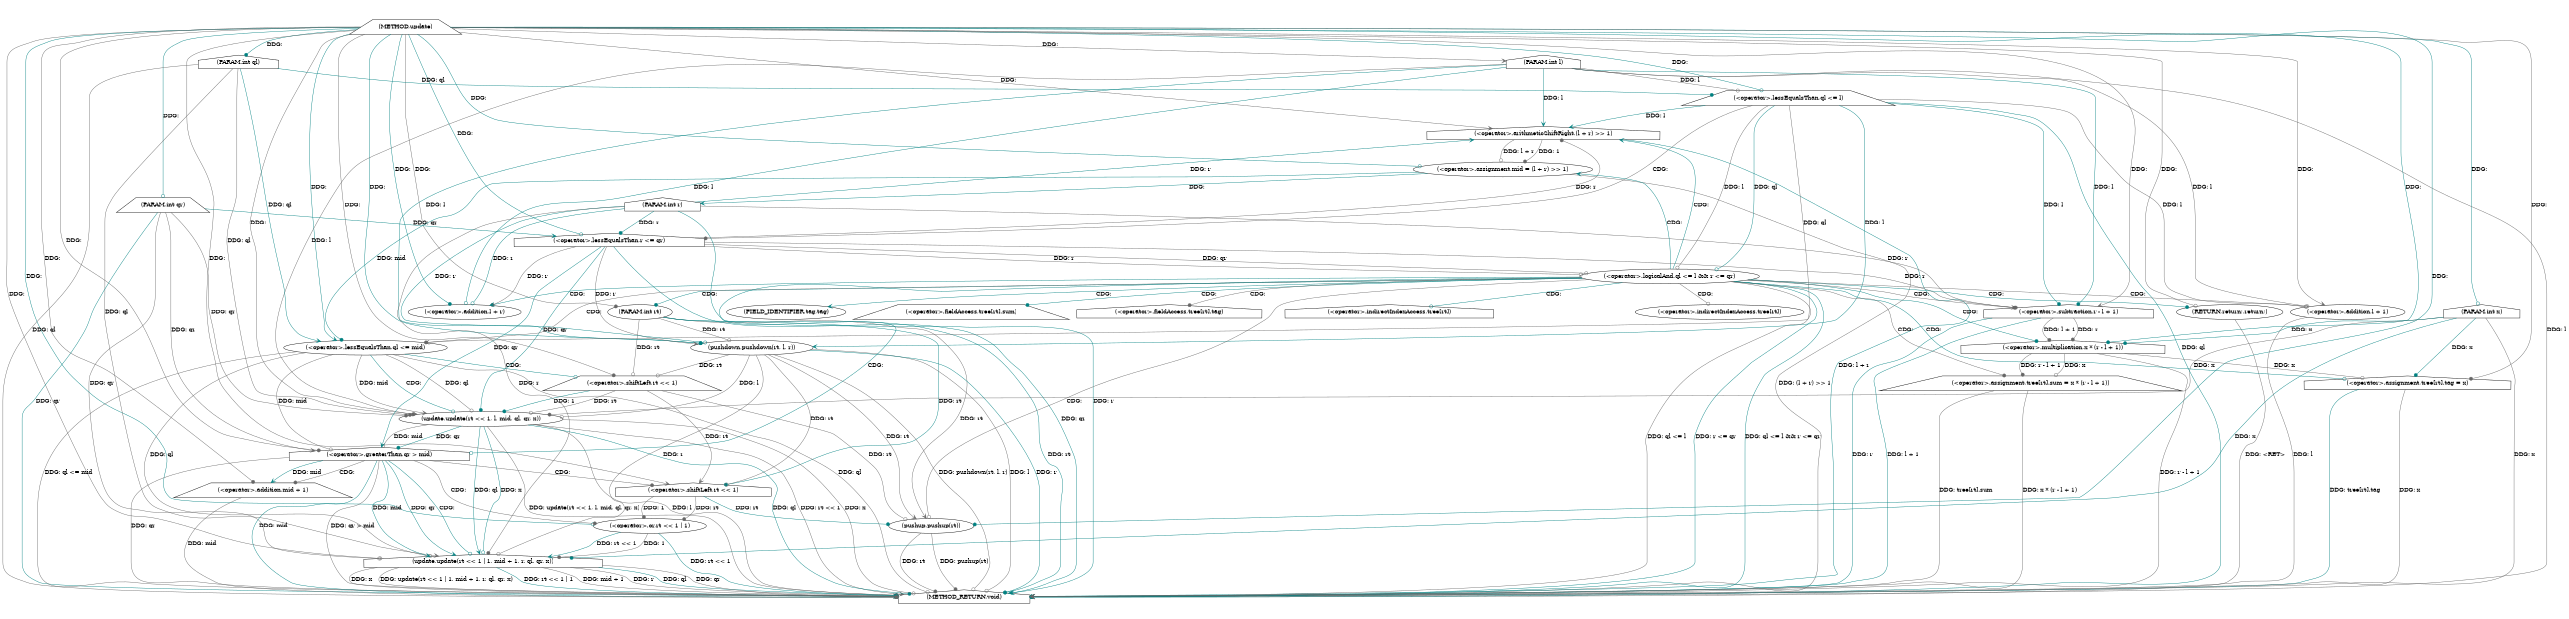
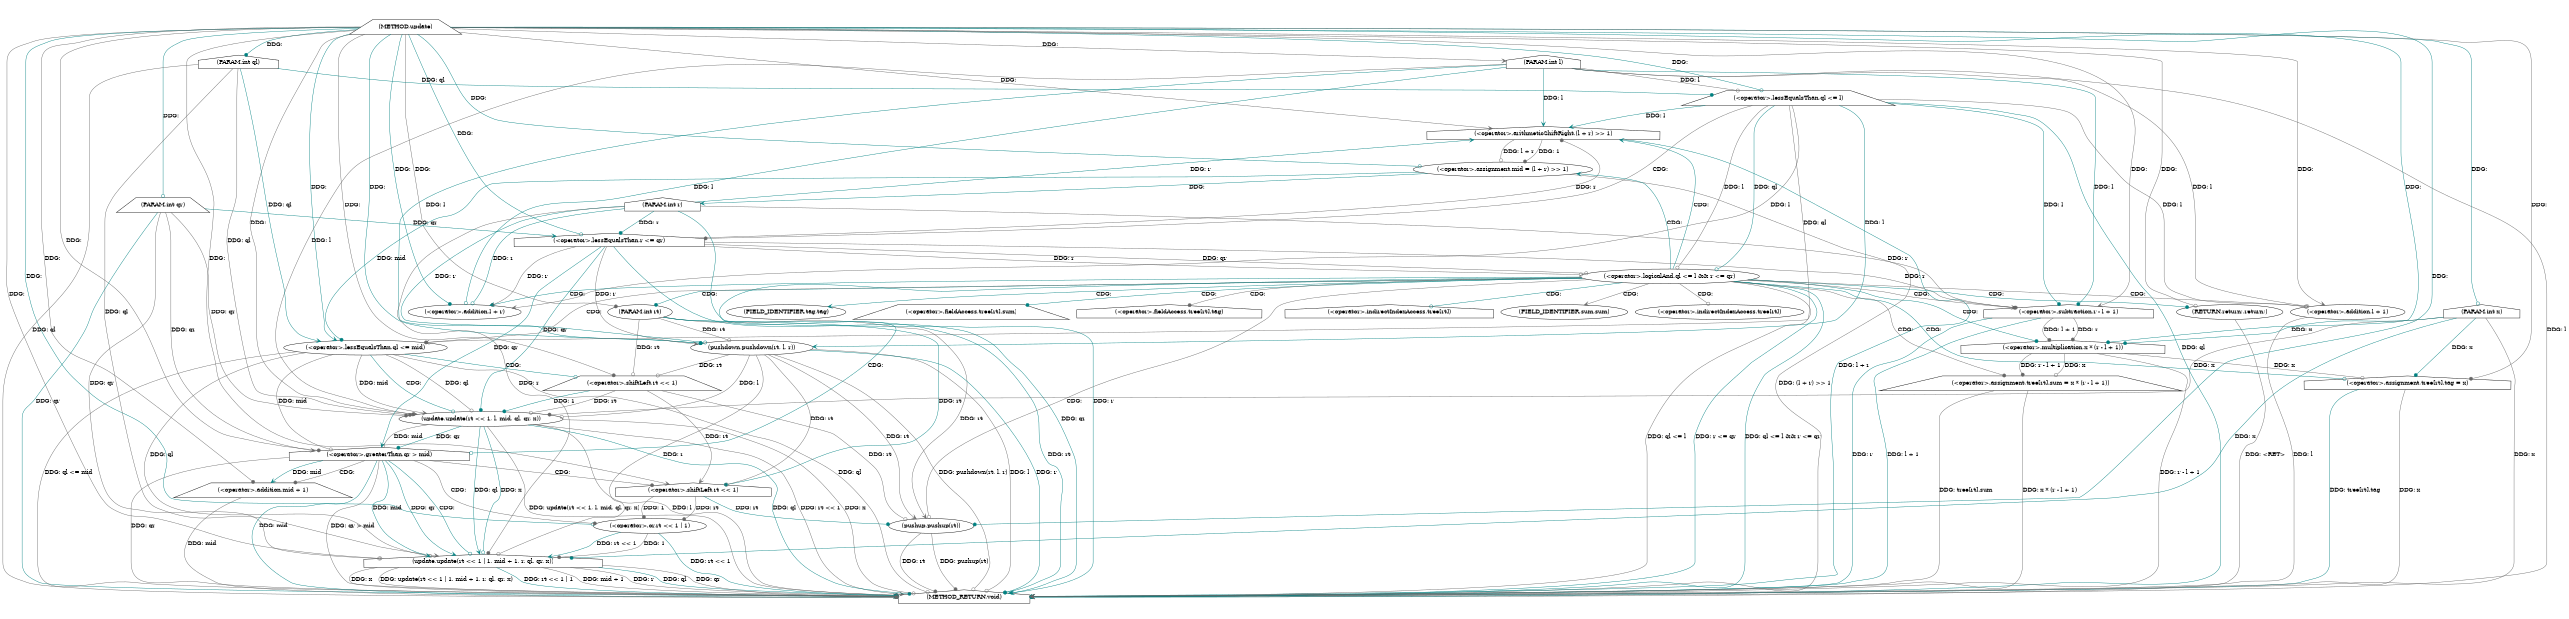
edge "(<operator>.lessEqualsThan,ql <= l)" -> "(<operator>.addition,l + r)": added, label "DDG: l"
node "(FIELD_IDENTIFIER,sum,sum)": added
